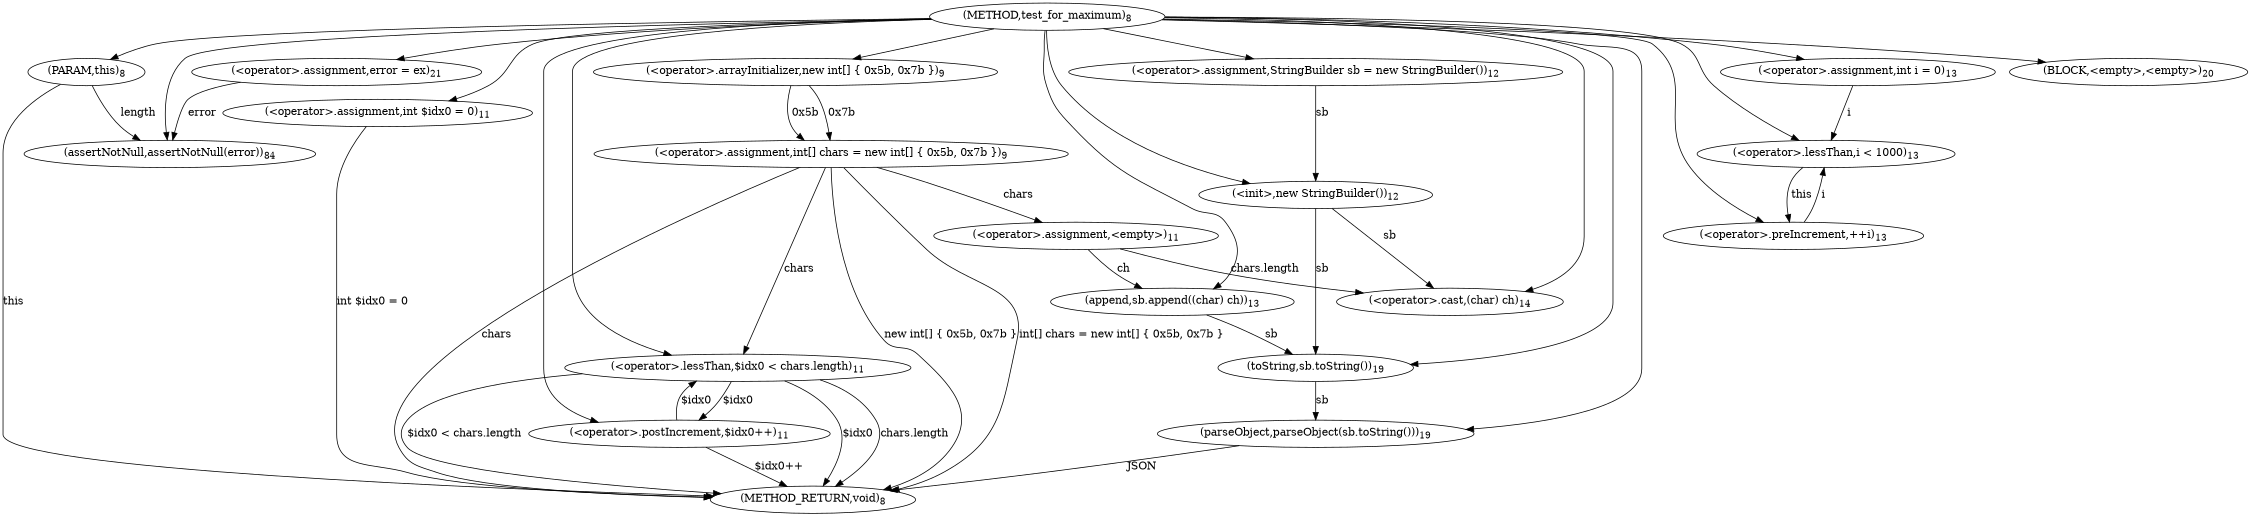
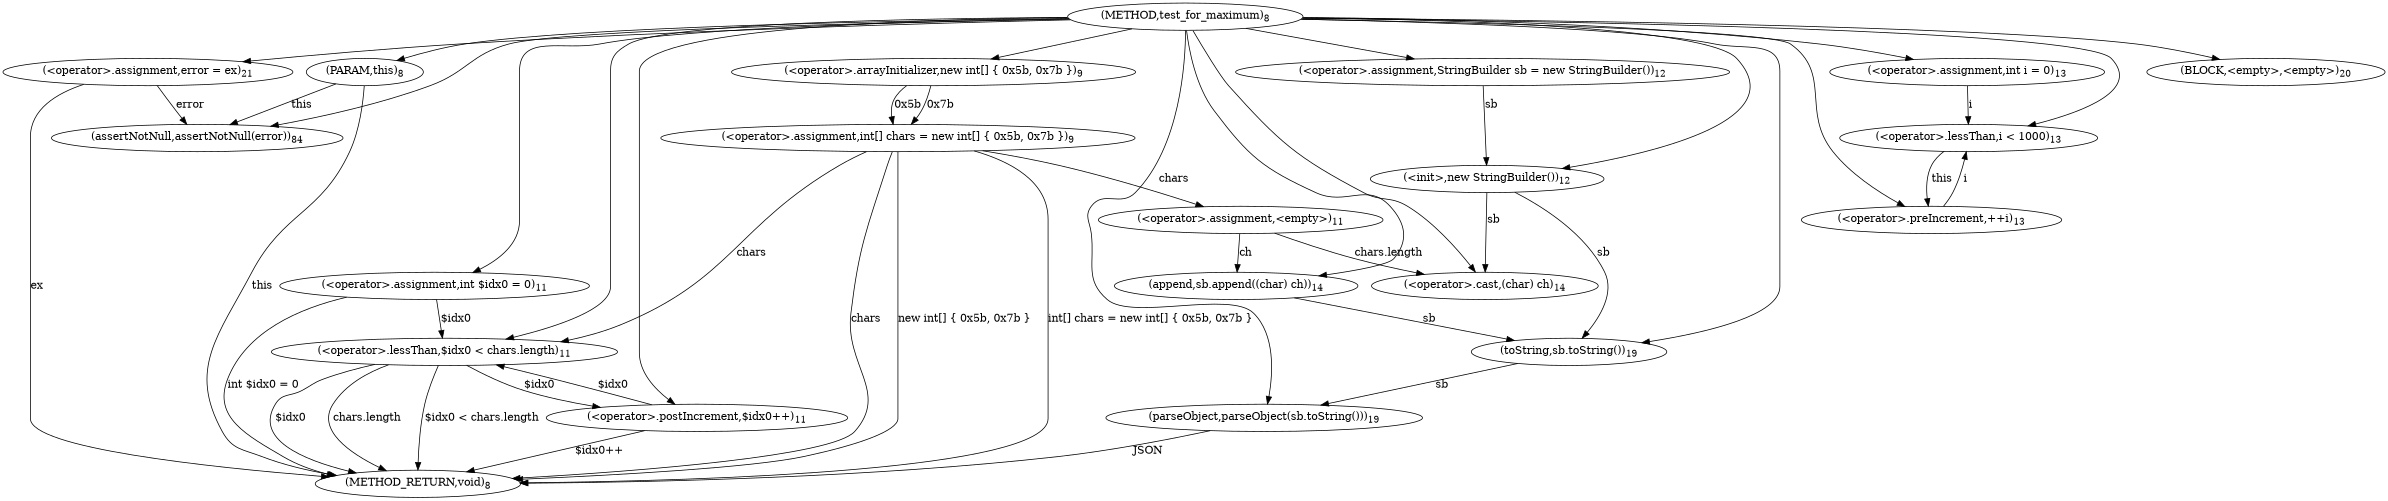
edge "(PARAM,this)" -> "(assertNotNull,assertNotNull(error))": label "length" -> "this"
node "(append,sb.append((char) ch))": text "13" -> "14"
edge "(<operator>.assignment,int $idx0 = 0)" -> "(<operator>.lessThan,$idx0 < chars.length)": added, label "$idx0"
edge "(<operator>.assignment,error = ex)" -> "(METHOD_RETURN,void)": added, label "ex"
